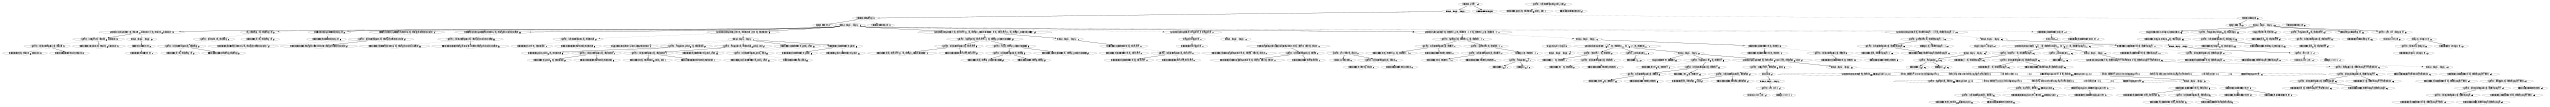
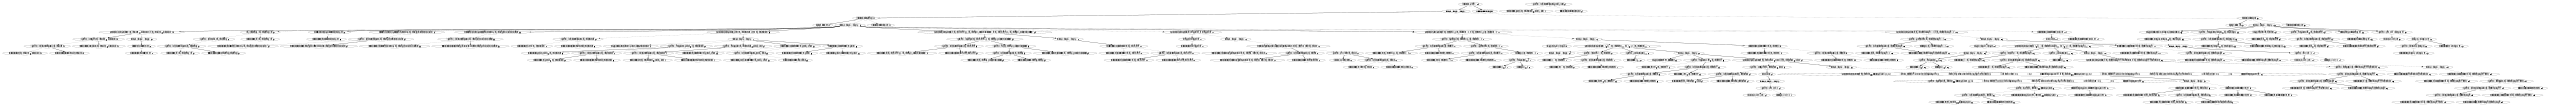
node "(FIELD_IDENTIFIER,tif_clientdata,tif_clientdata)": added
